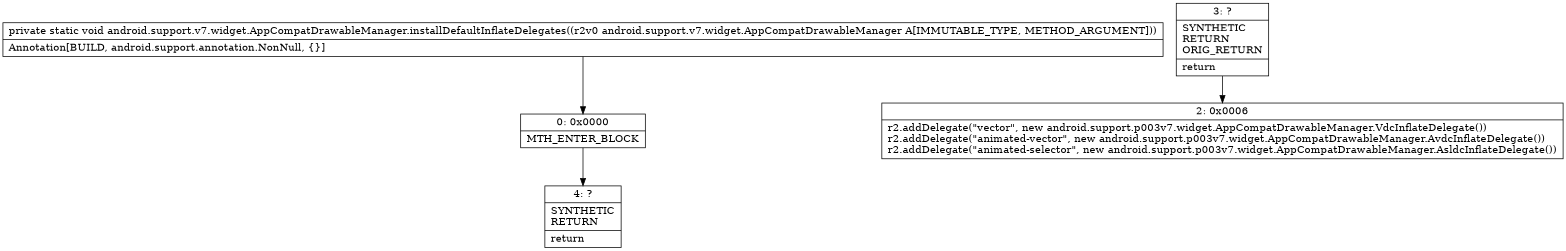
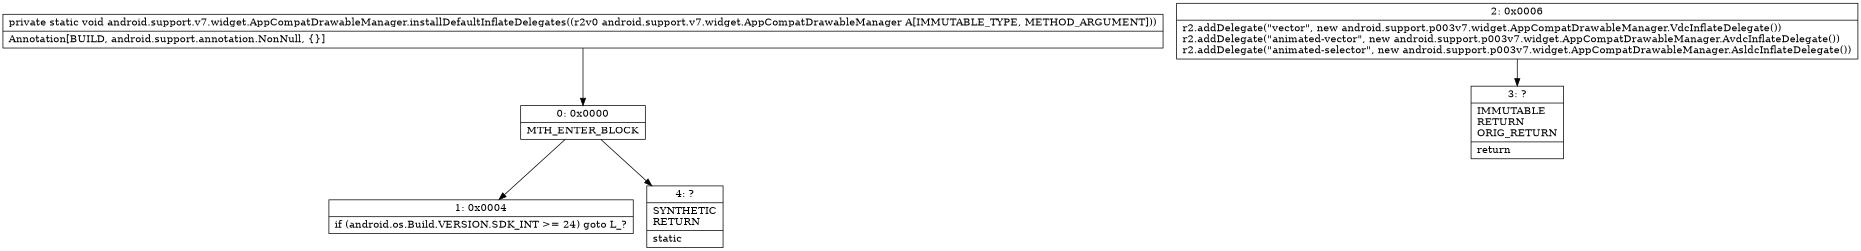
node "3: ?": text "SYNTHETIC" -> "IMMUTABLE"
edge "3: ?" -> "2: 0x0006": reversed
node "1: 0x0004": added
node "4: ?": text "return" -> "static"
